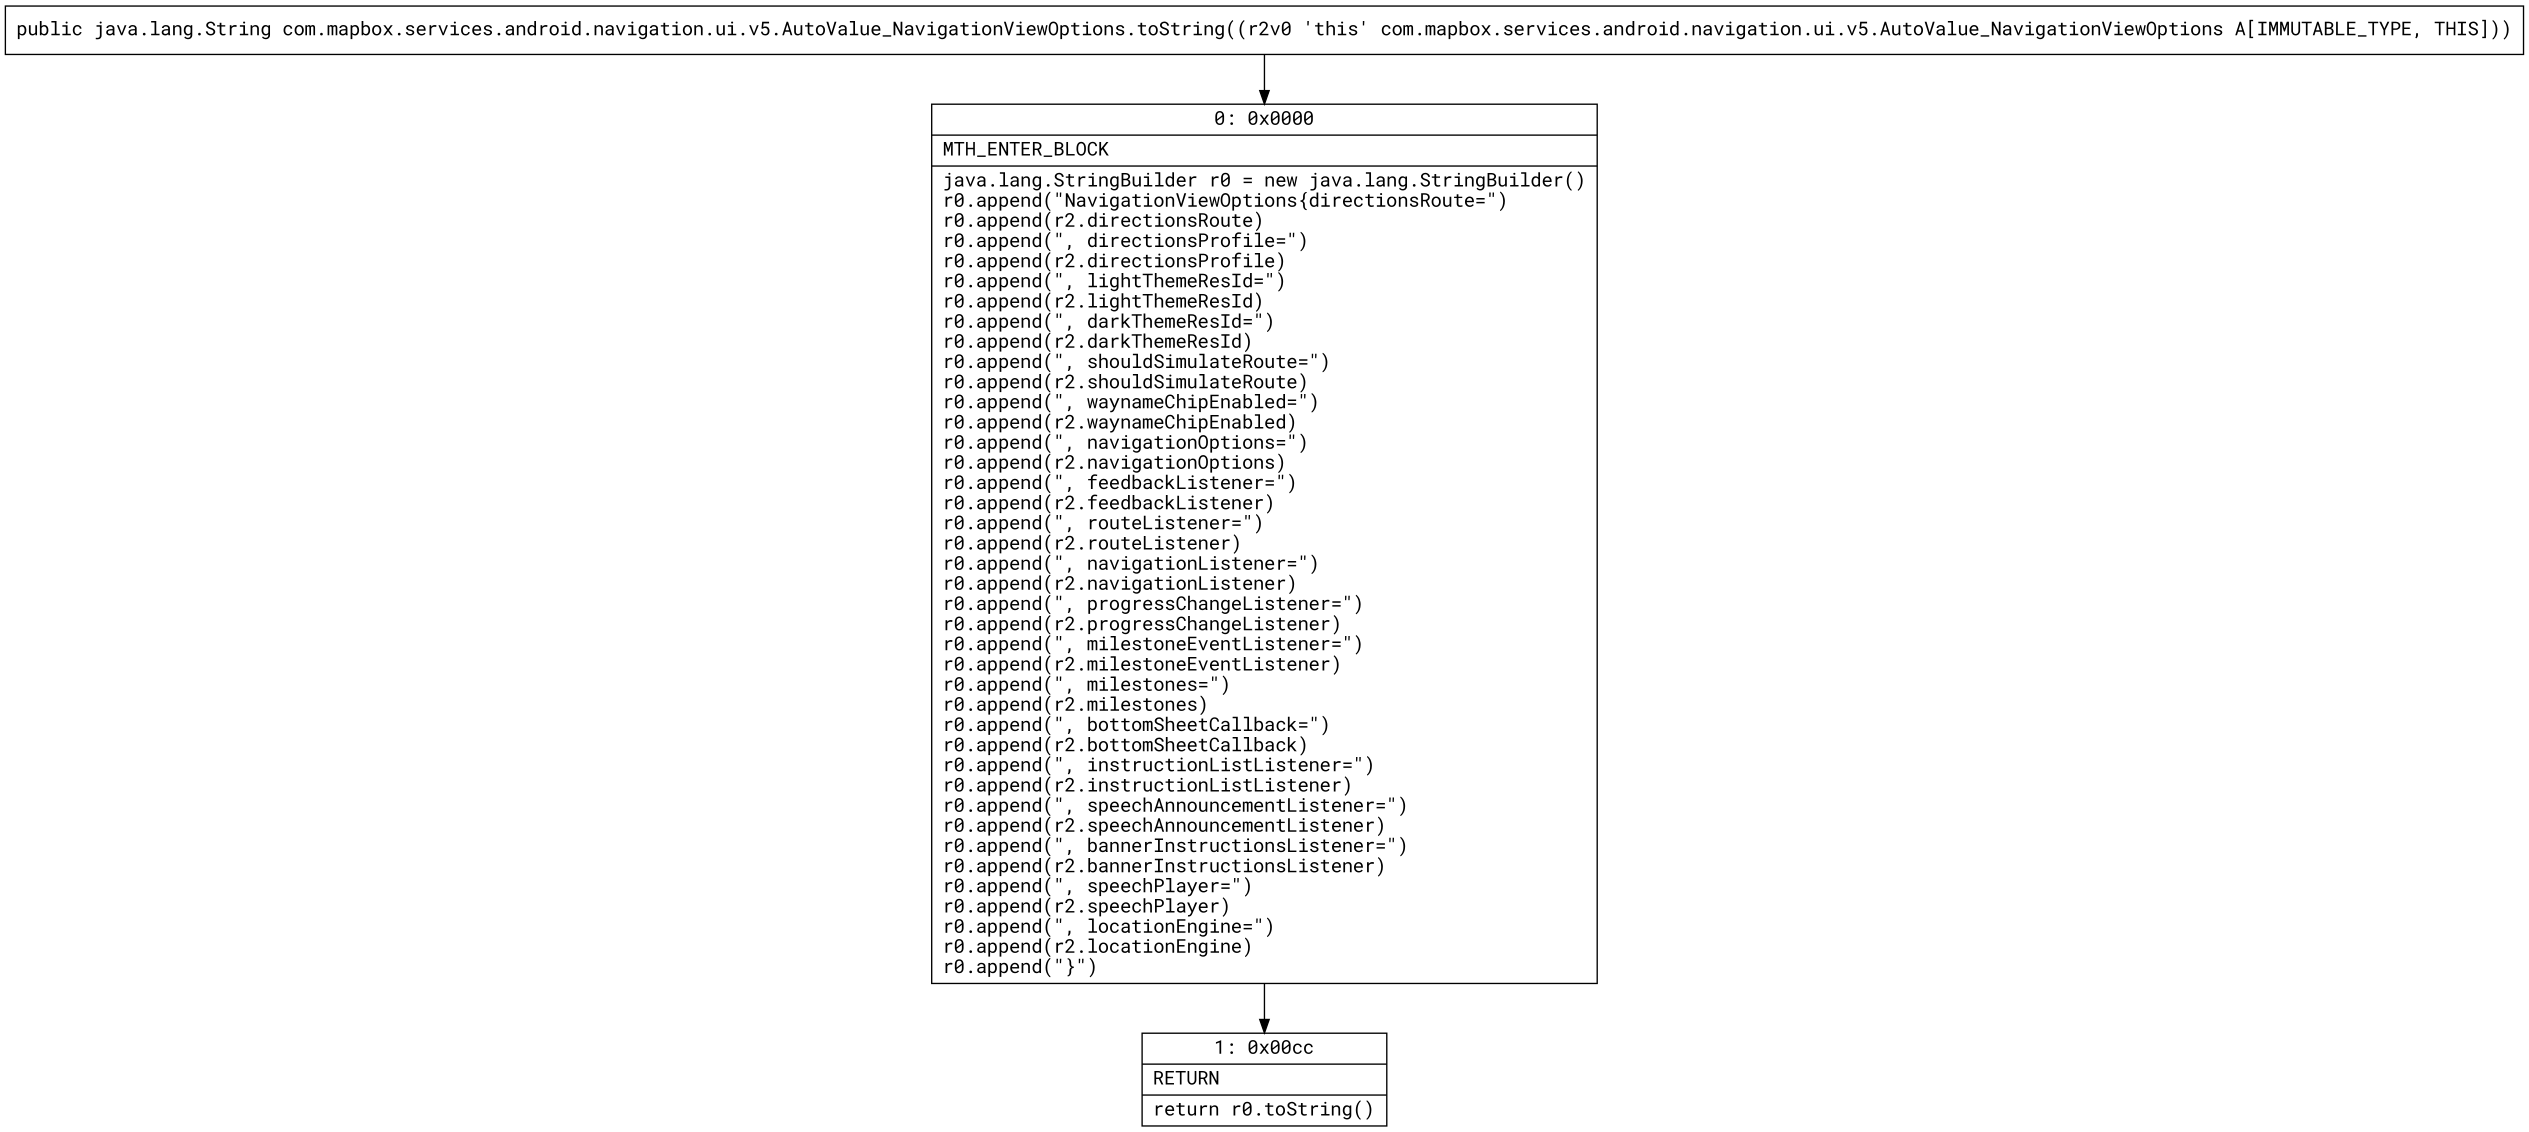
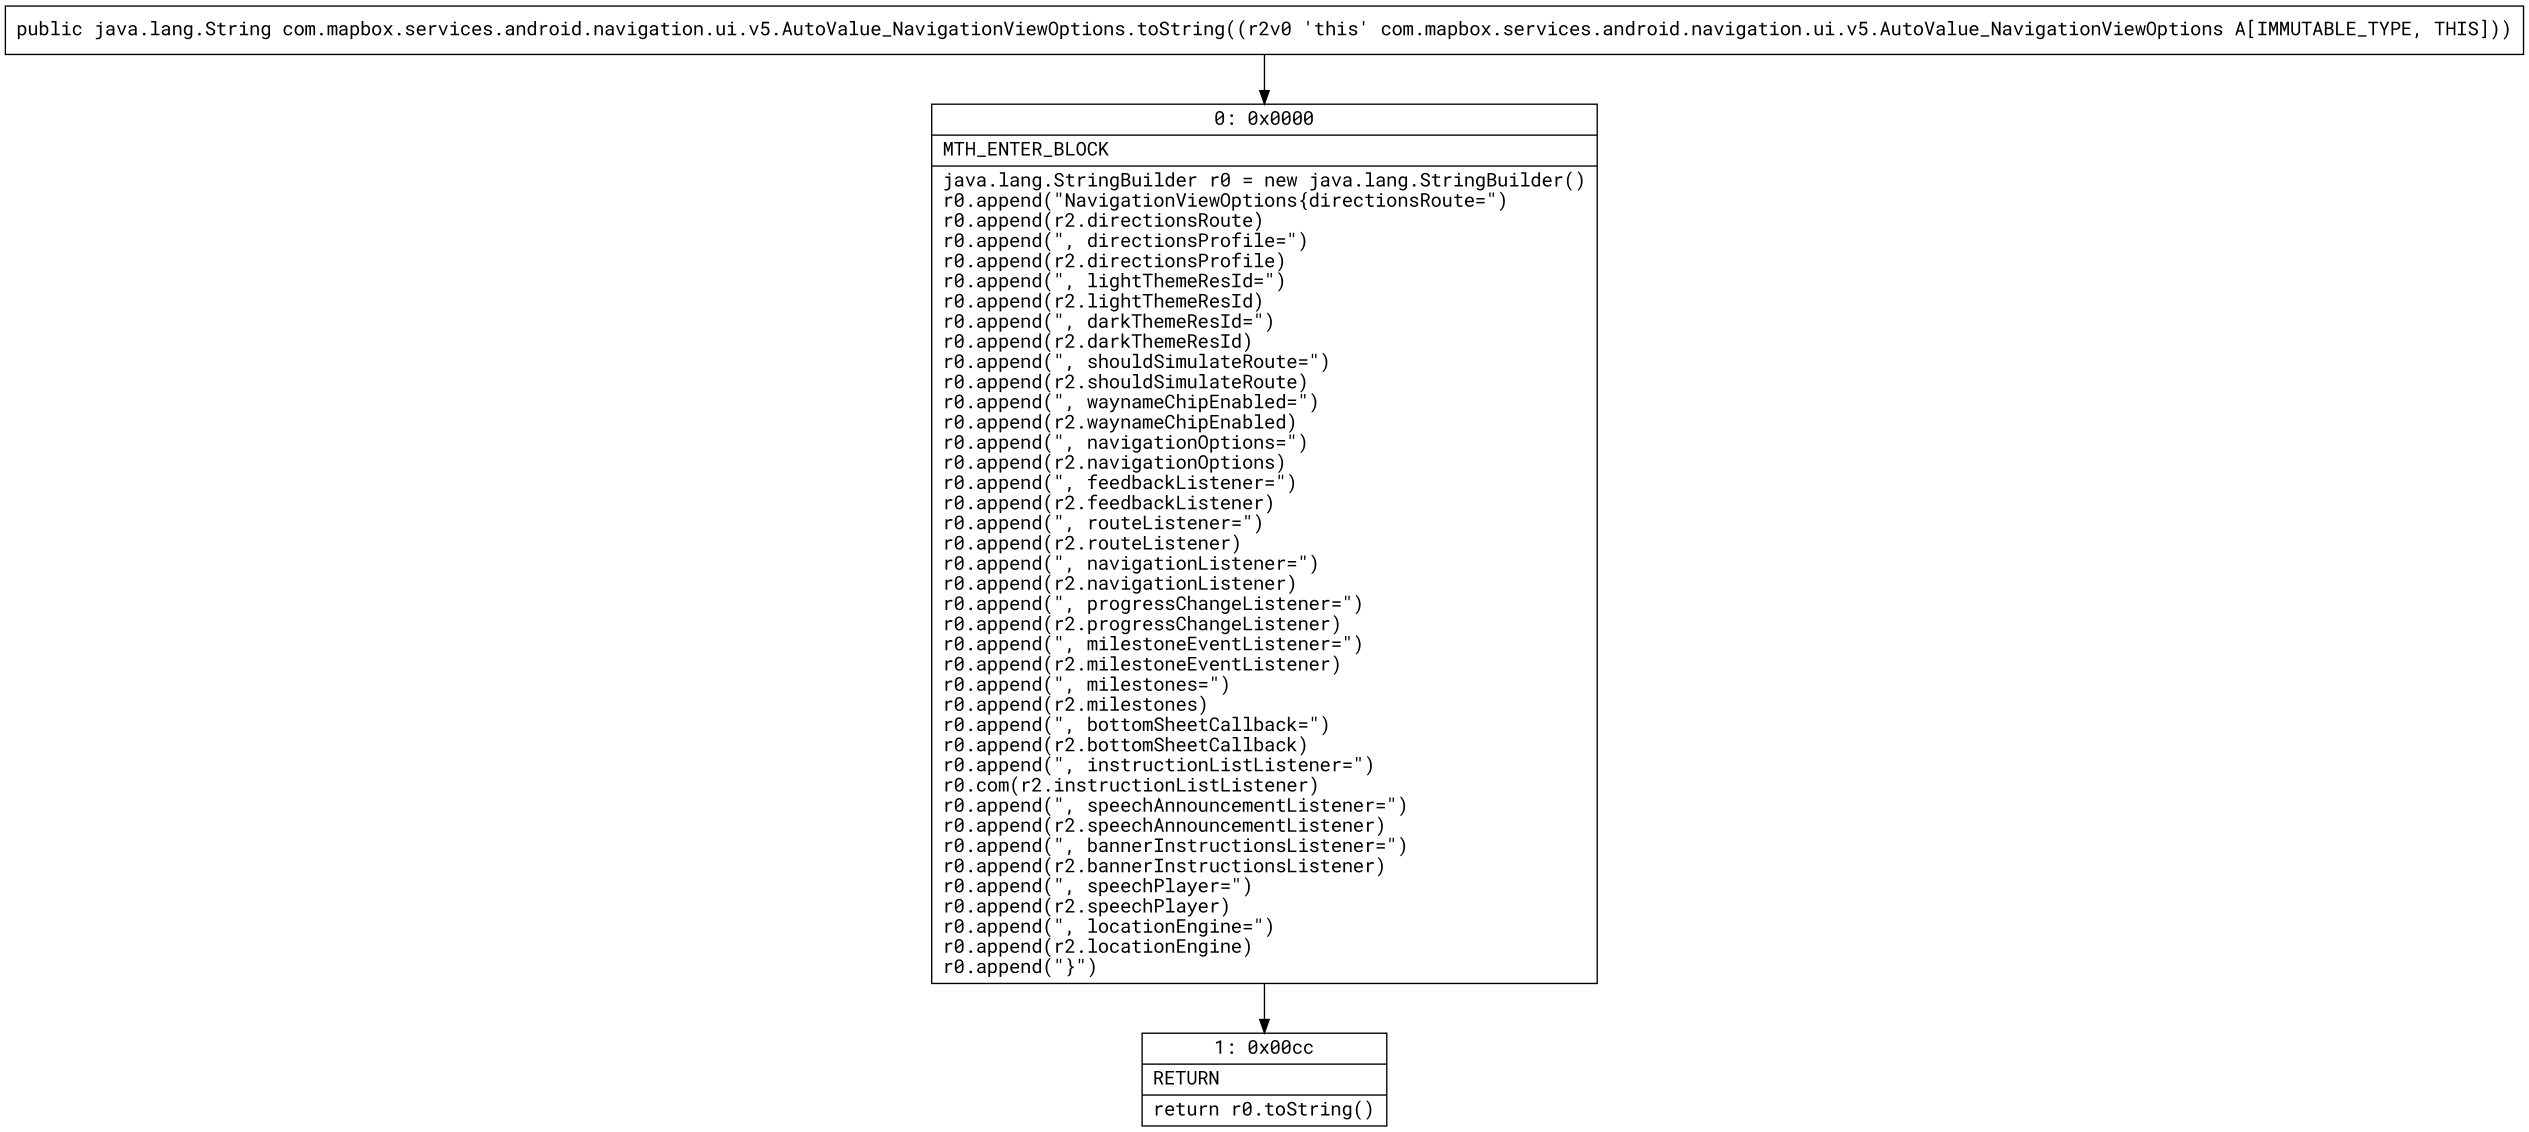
node "0: 0x0000": text "r0.append(r2.instructionListListener)" -> "r0.com(r2.instructionListListener)"
